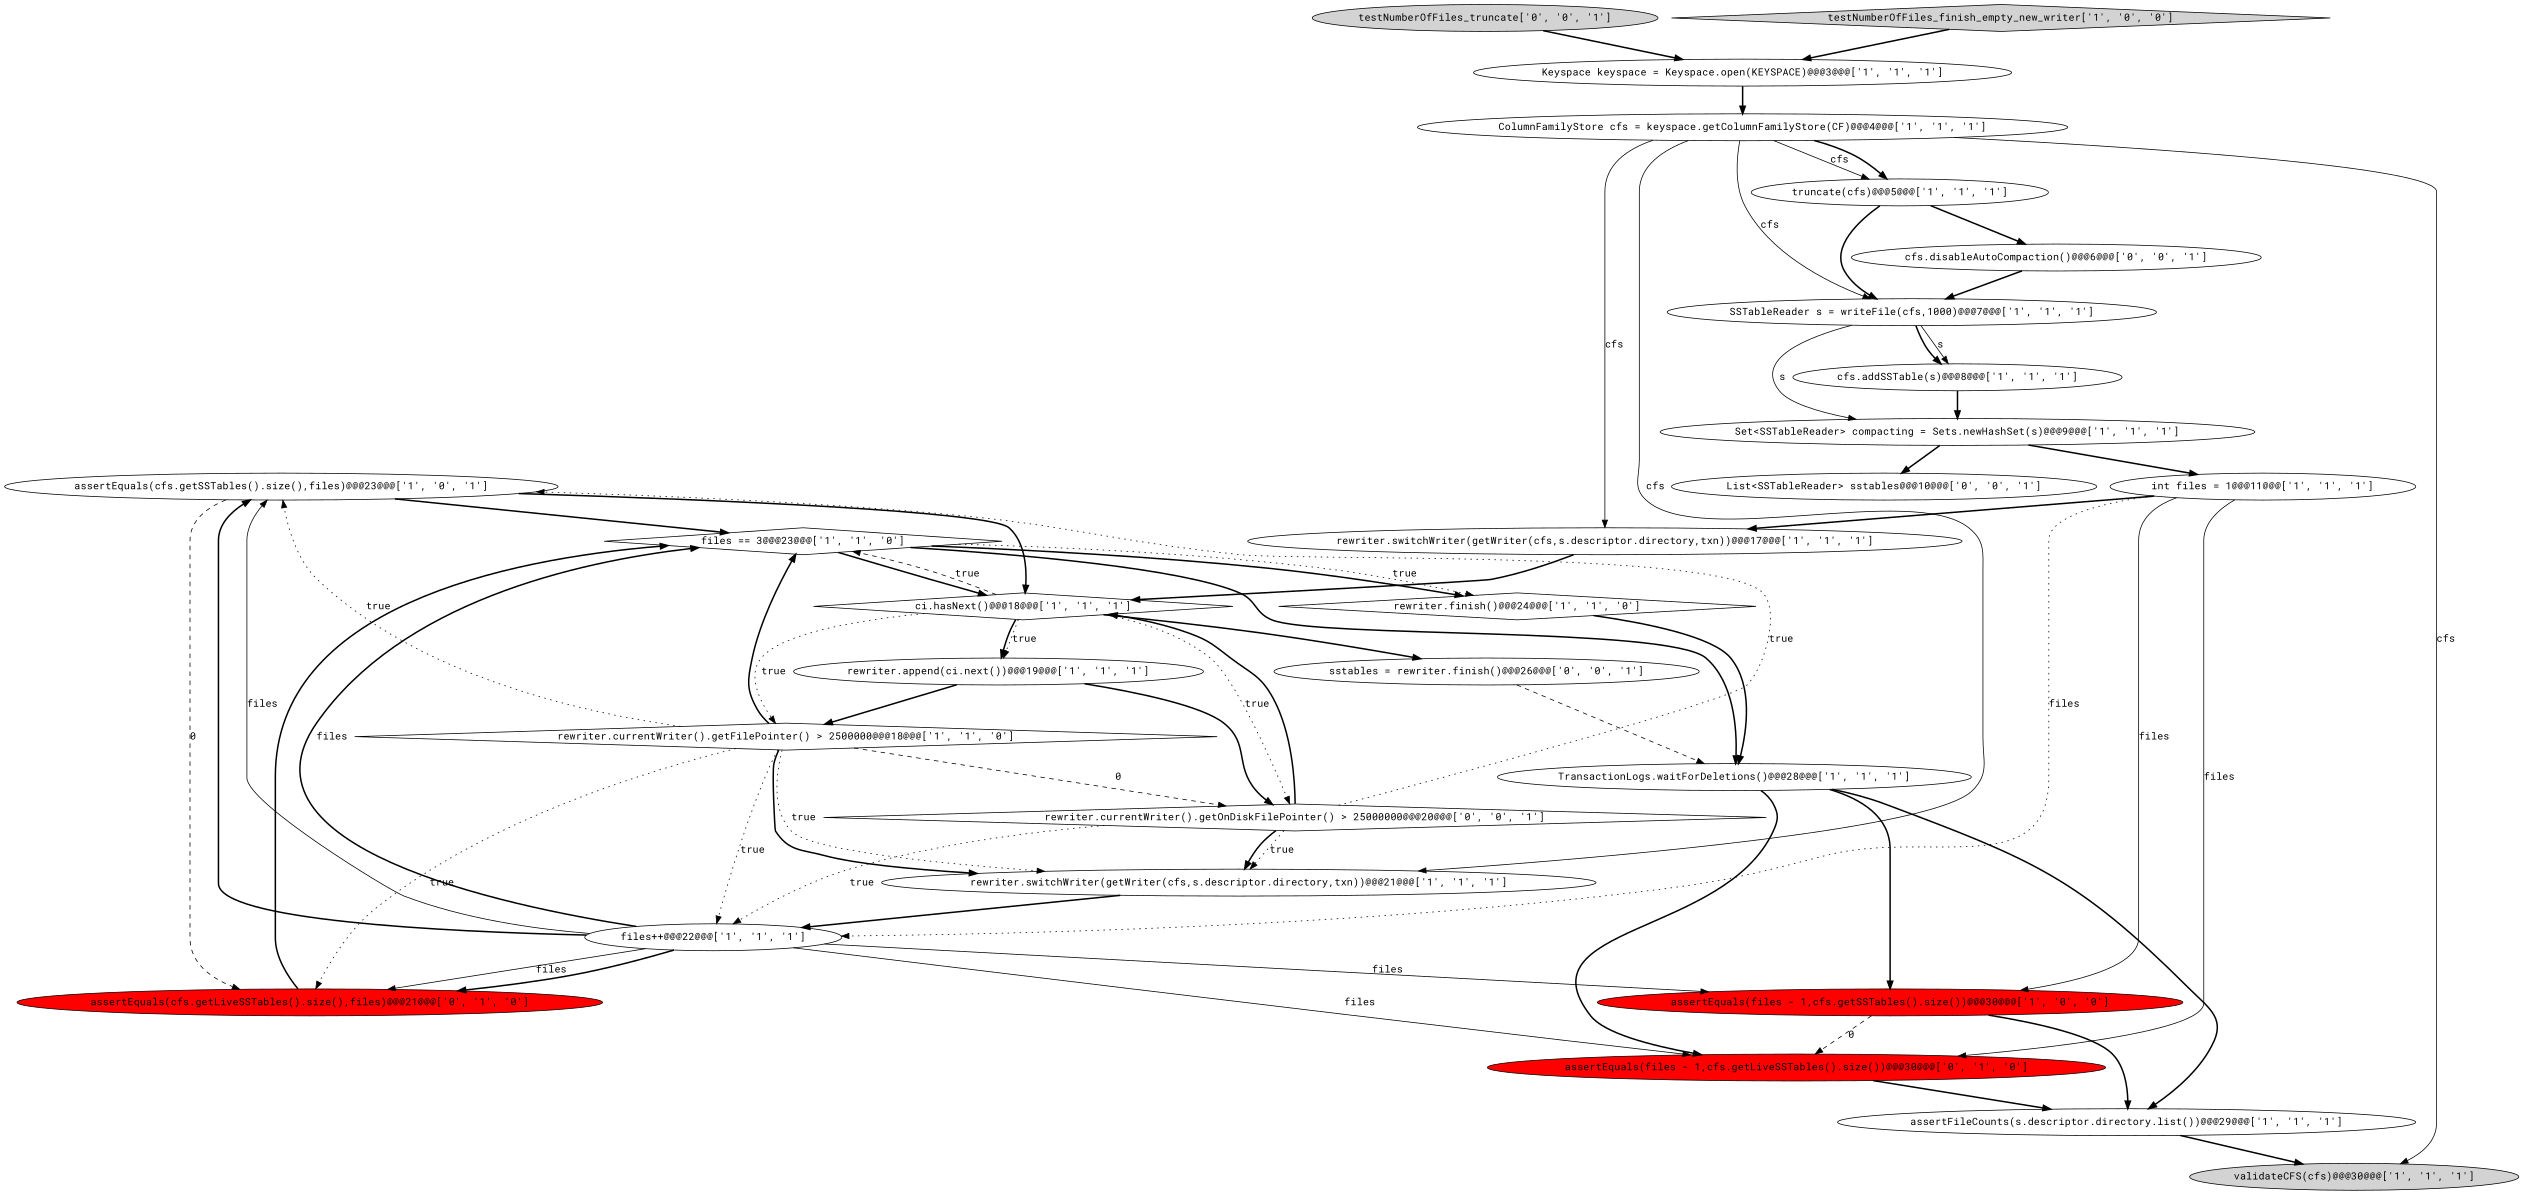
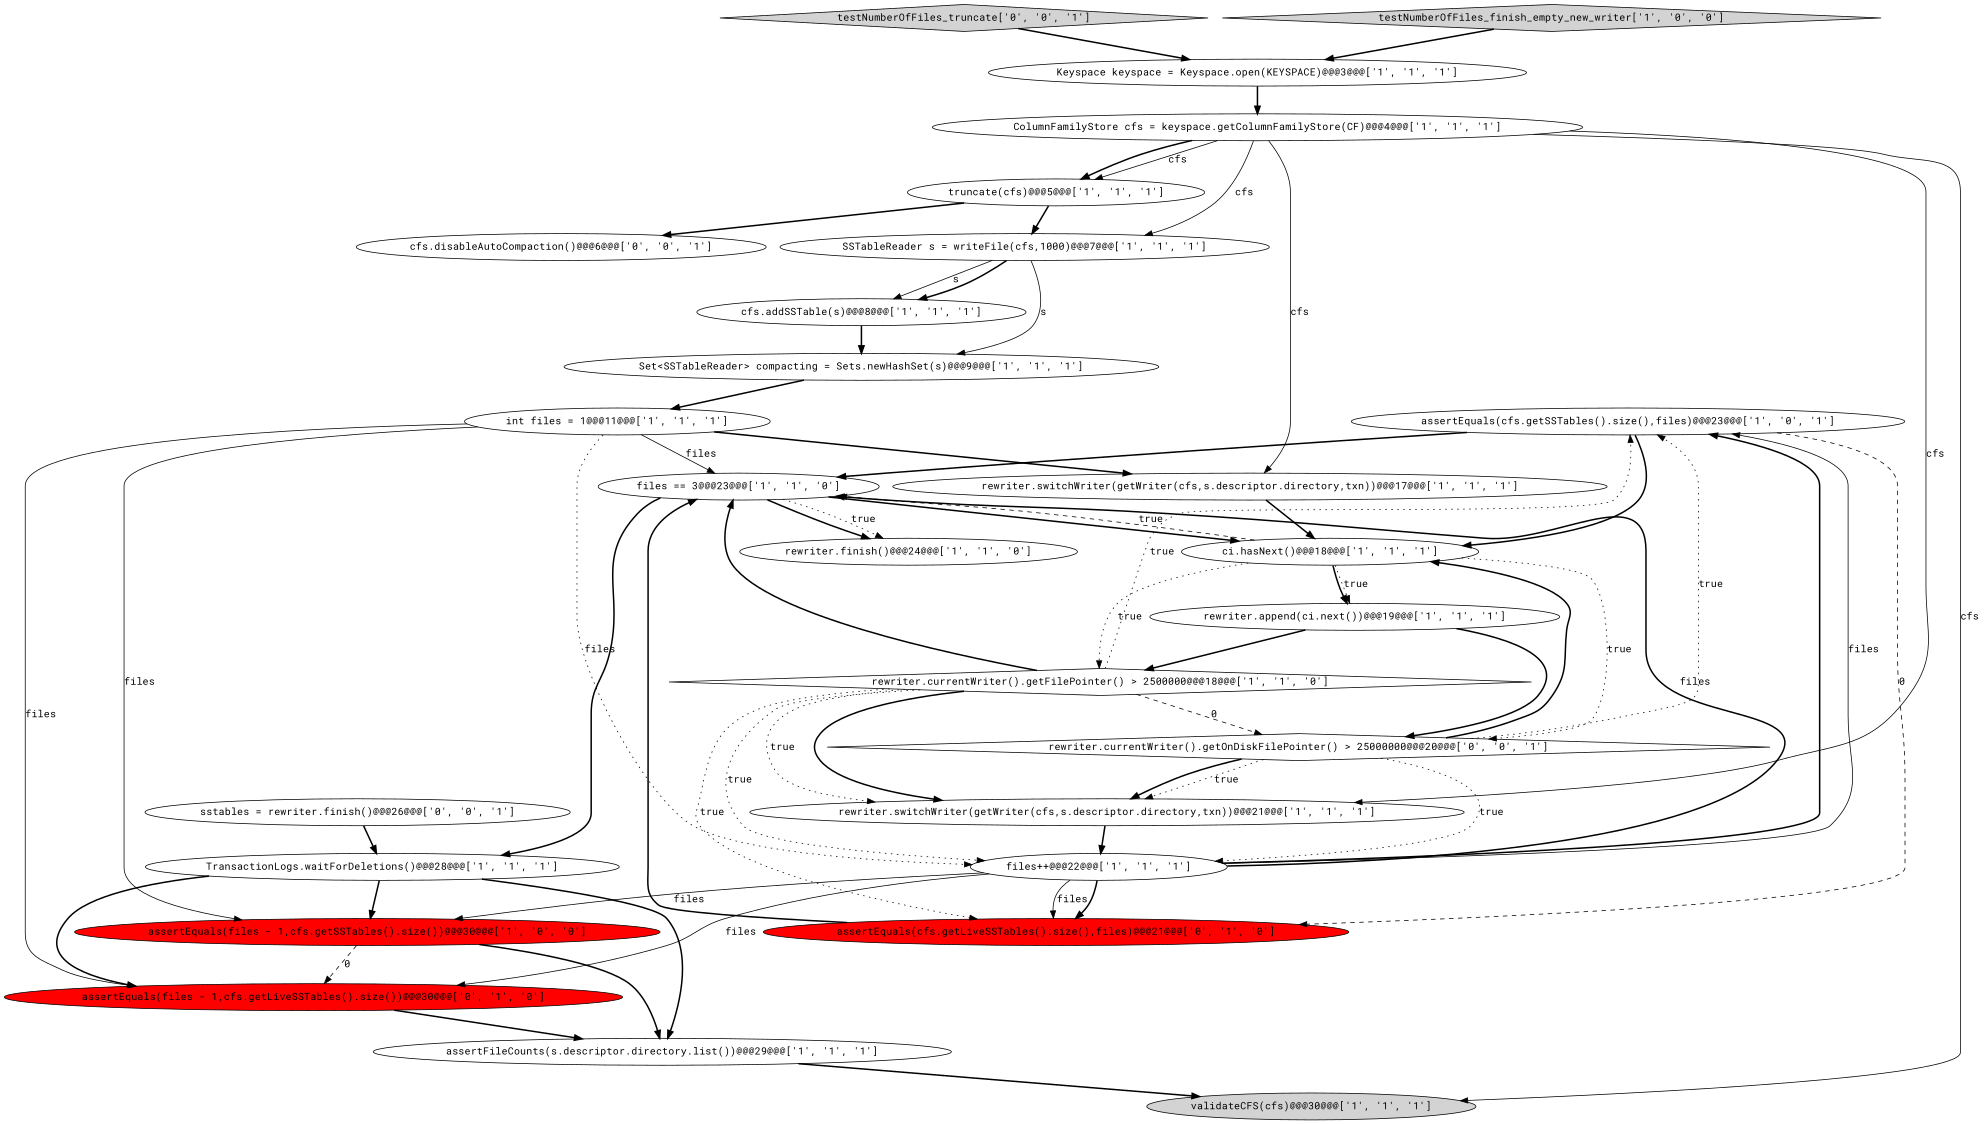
node "testNumberOfFiles_truncate['0', '0', '1']": shape ellipse -> diamond
edge "cfs.disableAutoCompaction()@@@6@@@['0', '0', '1']" -> "SSTableReader s = writeFile(cfs,1000)@@@7@@@['1', '1', '1']": removed
edge "int files = 1@@@11@@@['1', '1', '1']" -> "files == 3@@@23@@@['1', '1', '0']": added, label "files"
node "List<SSTableReader> sstables@@@10@@@['0', '0', '1']": removed
node "files == 3@@@23@@@['1', '1', '0']": shape diamond -> ellipse
node "ci.hasNext()@@@18@@@['1', '1', '1']": shape diamond -> ellipse
node "rewriter.finish()@@@24@@@['1', '1', '0']": shape diamond -> ellipse
edge "ci.hasNext()@@@18@@@['1', '1', '1']" -> "sstables = rewriter.finish()@@@26@@@['0', '0', '1']": removed
edge "rewriter.finish()@@@24@@@['1', '1', '0']" -> "TransactionLogs.waitForDeletions()@@@28@@@['1', '1', '1']": removed
edge "sstables = rewriter.finish()@@@26@@@['0', '0', '1']" -> "TransactionLogs.waitForDeletions()@@@28@@@['1', '1', '1']": style dashed -> bold
